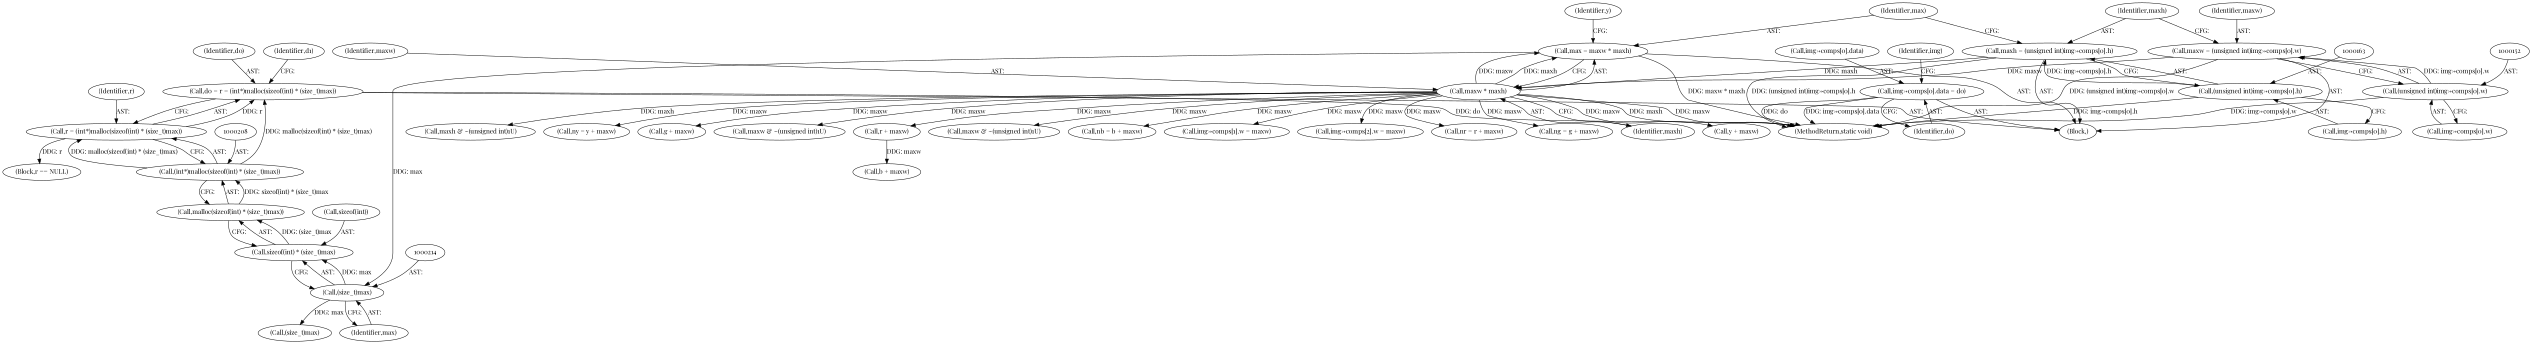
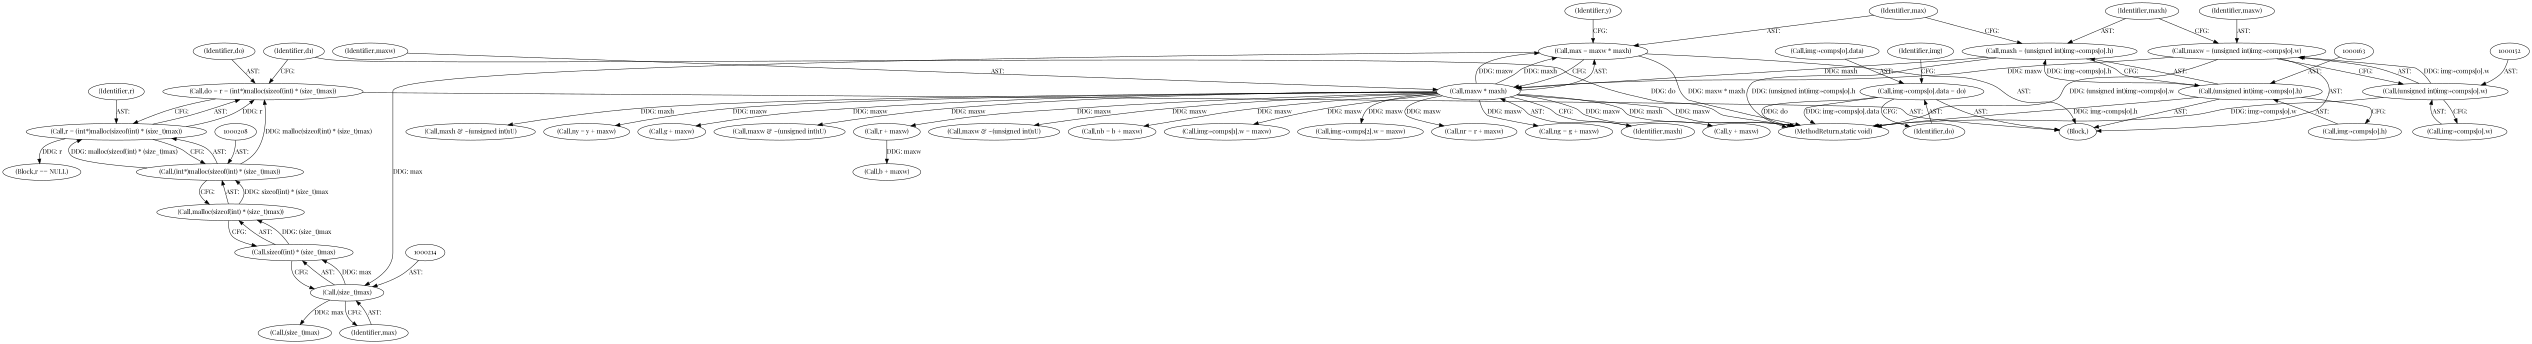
edge "(Call,maxh = (unsigned int)img->comps[0].h)" -> "(Block,)": now "(Call,(unsigned int)img->comps[0].h)" -> "(Block,)"
edge "(Call,d0 = r = (int*)malloc(sizeof(int) * (size_t)max))" -> "(MethodReturn,static void)": now "(Identifier,d1)" -> "(MethodReturn,static void)"
node "(Call,sizeof(int))": removed
